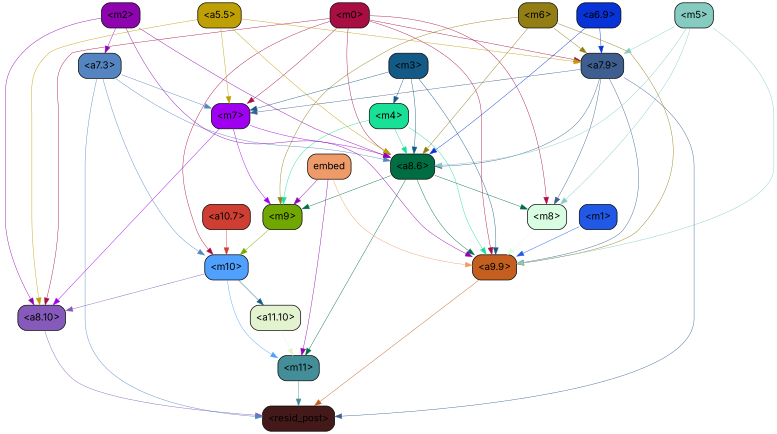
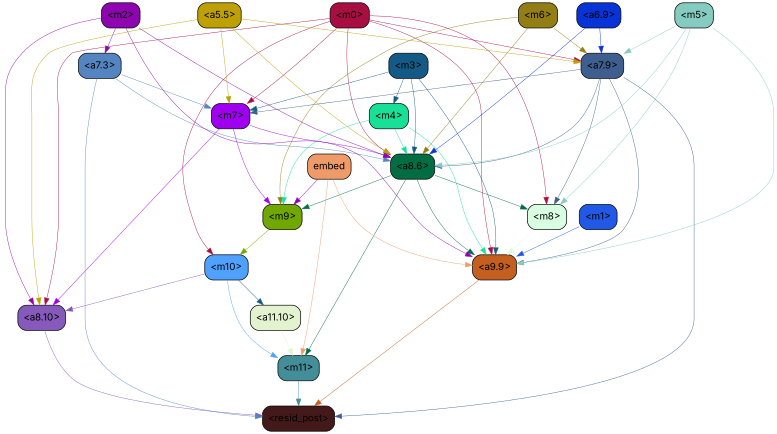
edge "<m6>" -> "<a9.9>": removed
edge "<a7.3>" -> "<m10>": removed
node "<a10.7>": removed
edge "embed" -> "<m11>": color #8e05b0 -> #ef9b69
